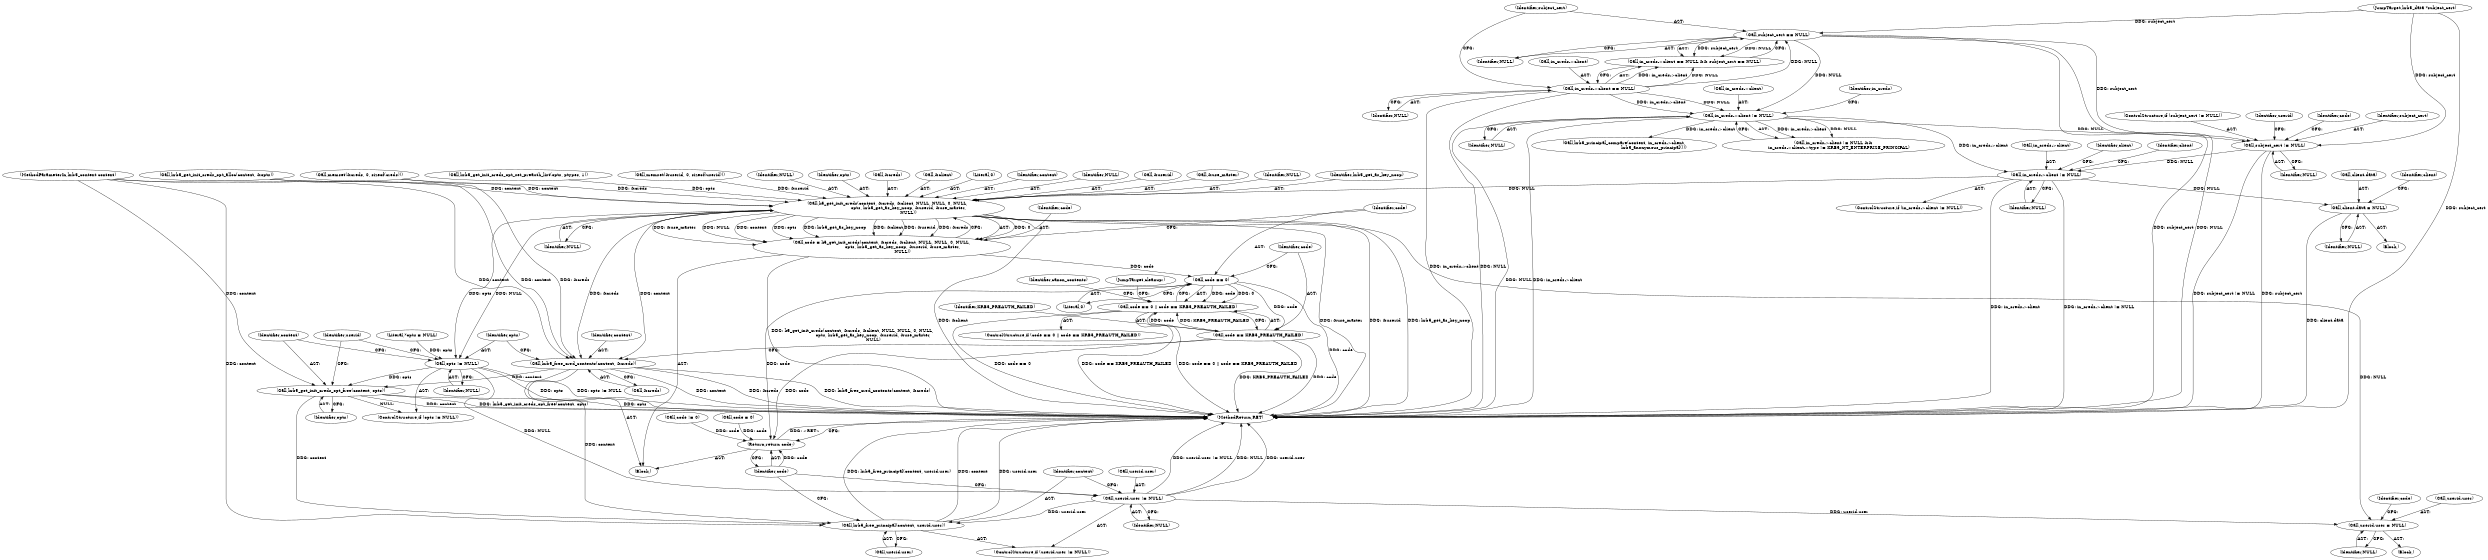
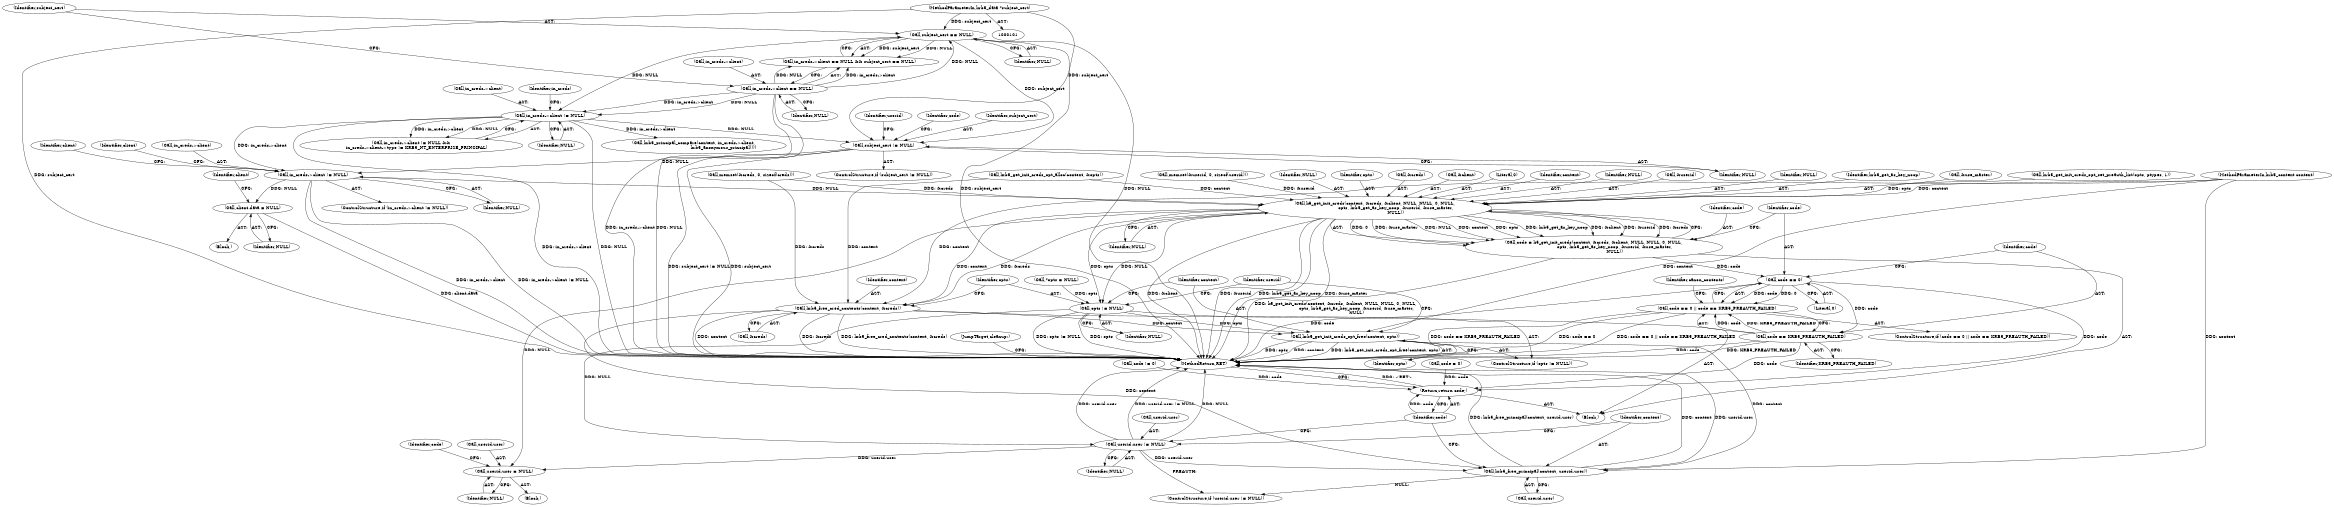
node "(JumpTarget,krb5_data *subject_cert)": label "(JumpTarget,krb5_data *subject_cert)" -> "(MethodParameterIn,krb5_data *subject_cert)"
node "1000101": added
edge "(ControlStructure,if (subject_cert != NULL))" -> "(Call,subject_cert != NULL)": reversed
node "(Call,client.data)": removed
edge "(JumpTarget,cleanup:)" -> "(Call,code == 0 || code == KRB5_PREAUTH_FAILED)": now "(JumpTarget,cleanup:)" -> "(MethodReturn,RET)"
node "(Literal,*opts = NULL)": label "(Literal,*opts = NULL)" -> "(Call,*opts = NULL)"
edge "(Call,code == KRB5_PREAUTH_FAILED)" -> "(Call,krb5_free_cred_contents(context, &creds))": now "(Call,code == KRB5_PREAUTH_FAILED)" -> "(Identifier,KRB5_PREAUTH_FAILED)"
edge "(Call,krb5_get_init_creds_opt_free(context, opts))" -> "(ControlStructure,if (opts != NULL))": label "NULL: " -> "AST: "
edge "(Call,userid.user != NULL)" -> "(ControlStructure,if (userid.user != NULL))": label "AST: " -> "PREAUTH: "
edge "(Call,krb5_free_principal(context, userid.user))" -> "(ControlStructure,if (userid.user != NULL))": label "AST: " -> "NULL: "
